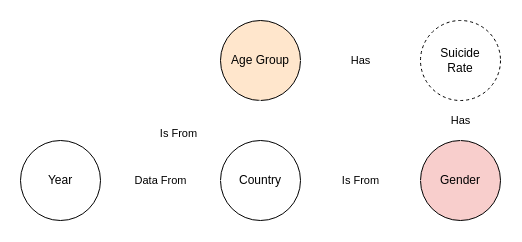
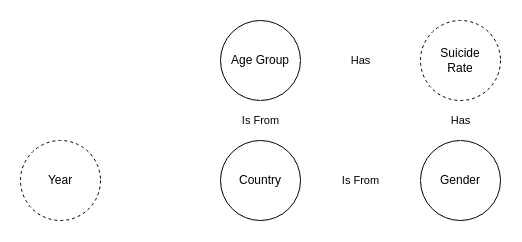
node "Age Group": fillcolor #ffe6cc -> #ffffff
edge "Age Group" -> "Year": now "Age Group" -> "Country"
node "Year": style solid -> dashed
edge "Country" -> "Year": removed, label "Data From"
node "Gender": fillcolor #f8cecc -> #ffffff
